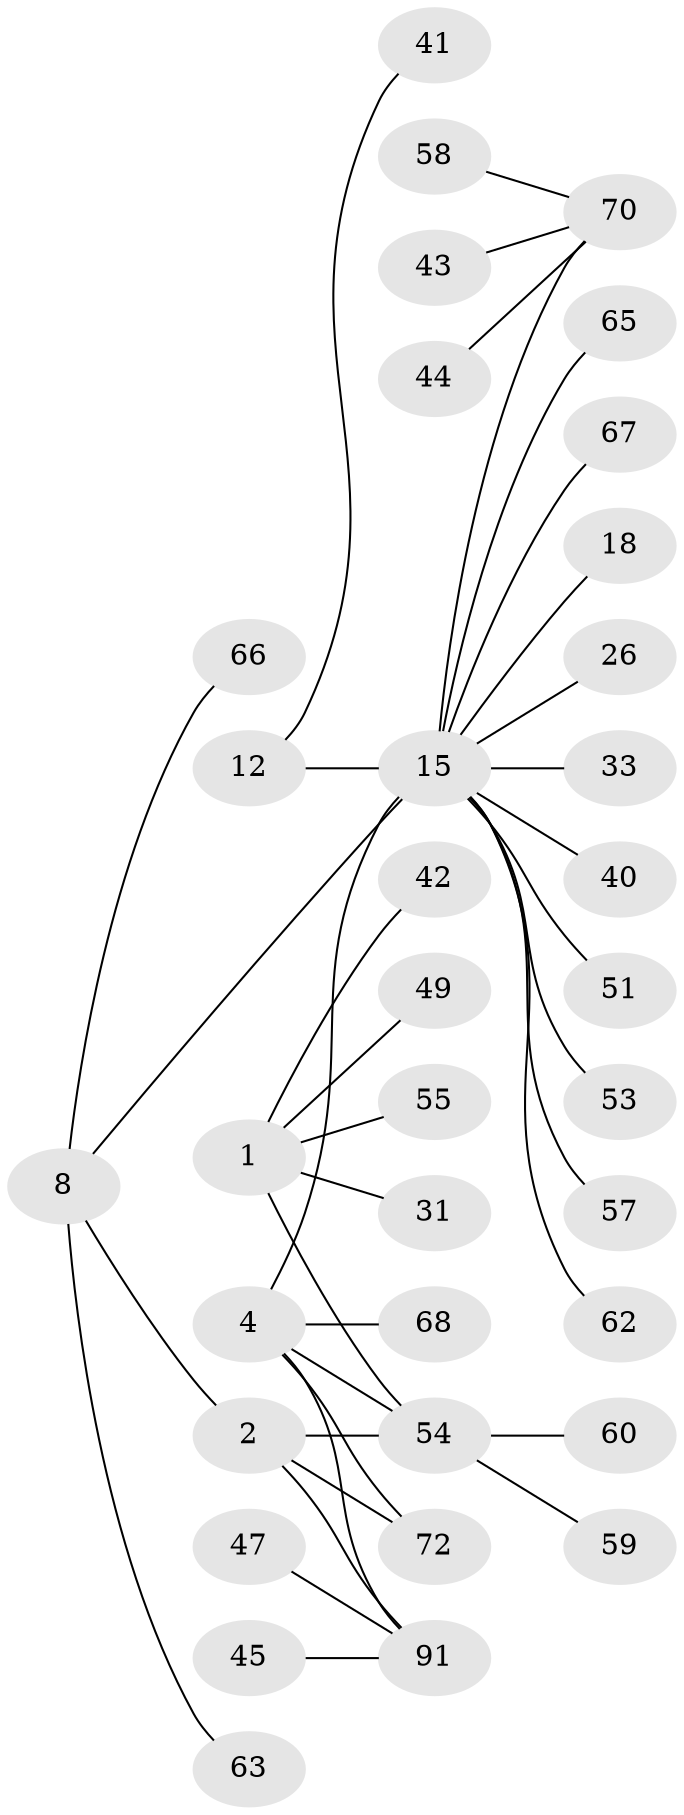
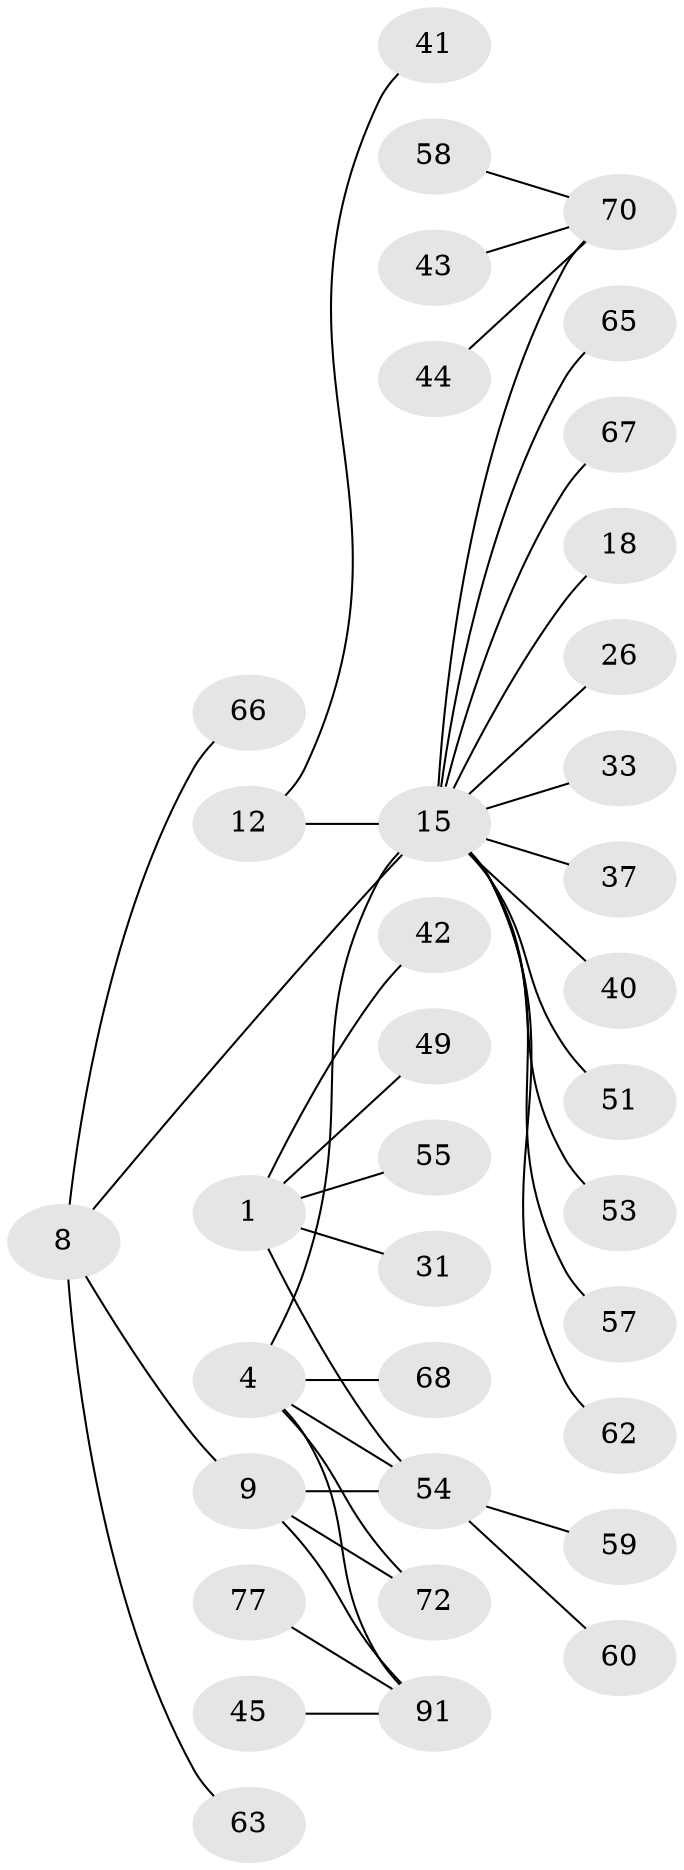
node "37": added
node "2": label "2" -> "9"
node "47": label "47" -> "77"
